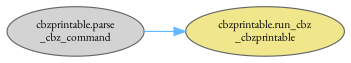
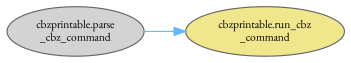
node "cbzprintable.run_cbz _cbzprintable": label "cbzprintable.run_cbz _cbzprintable" -> "cbzprintable.run_cbz _command"
